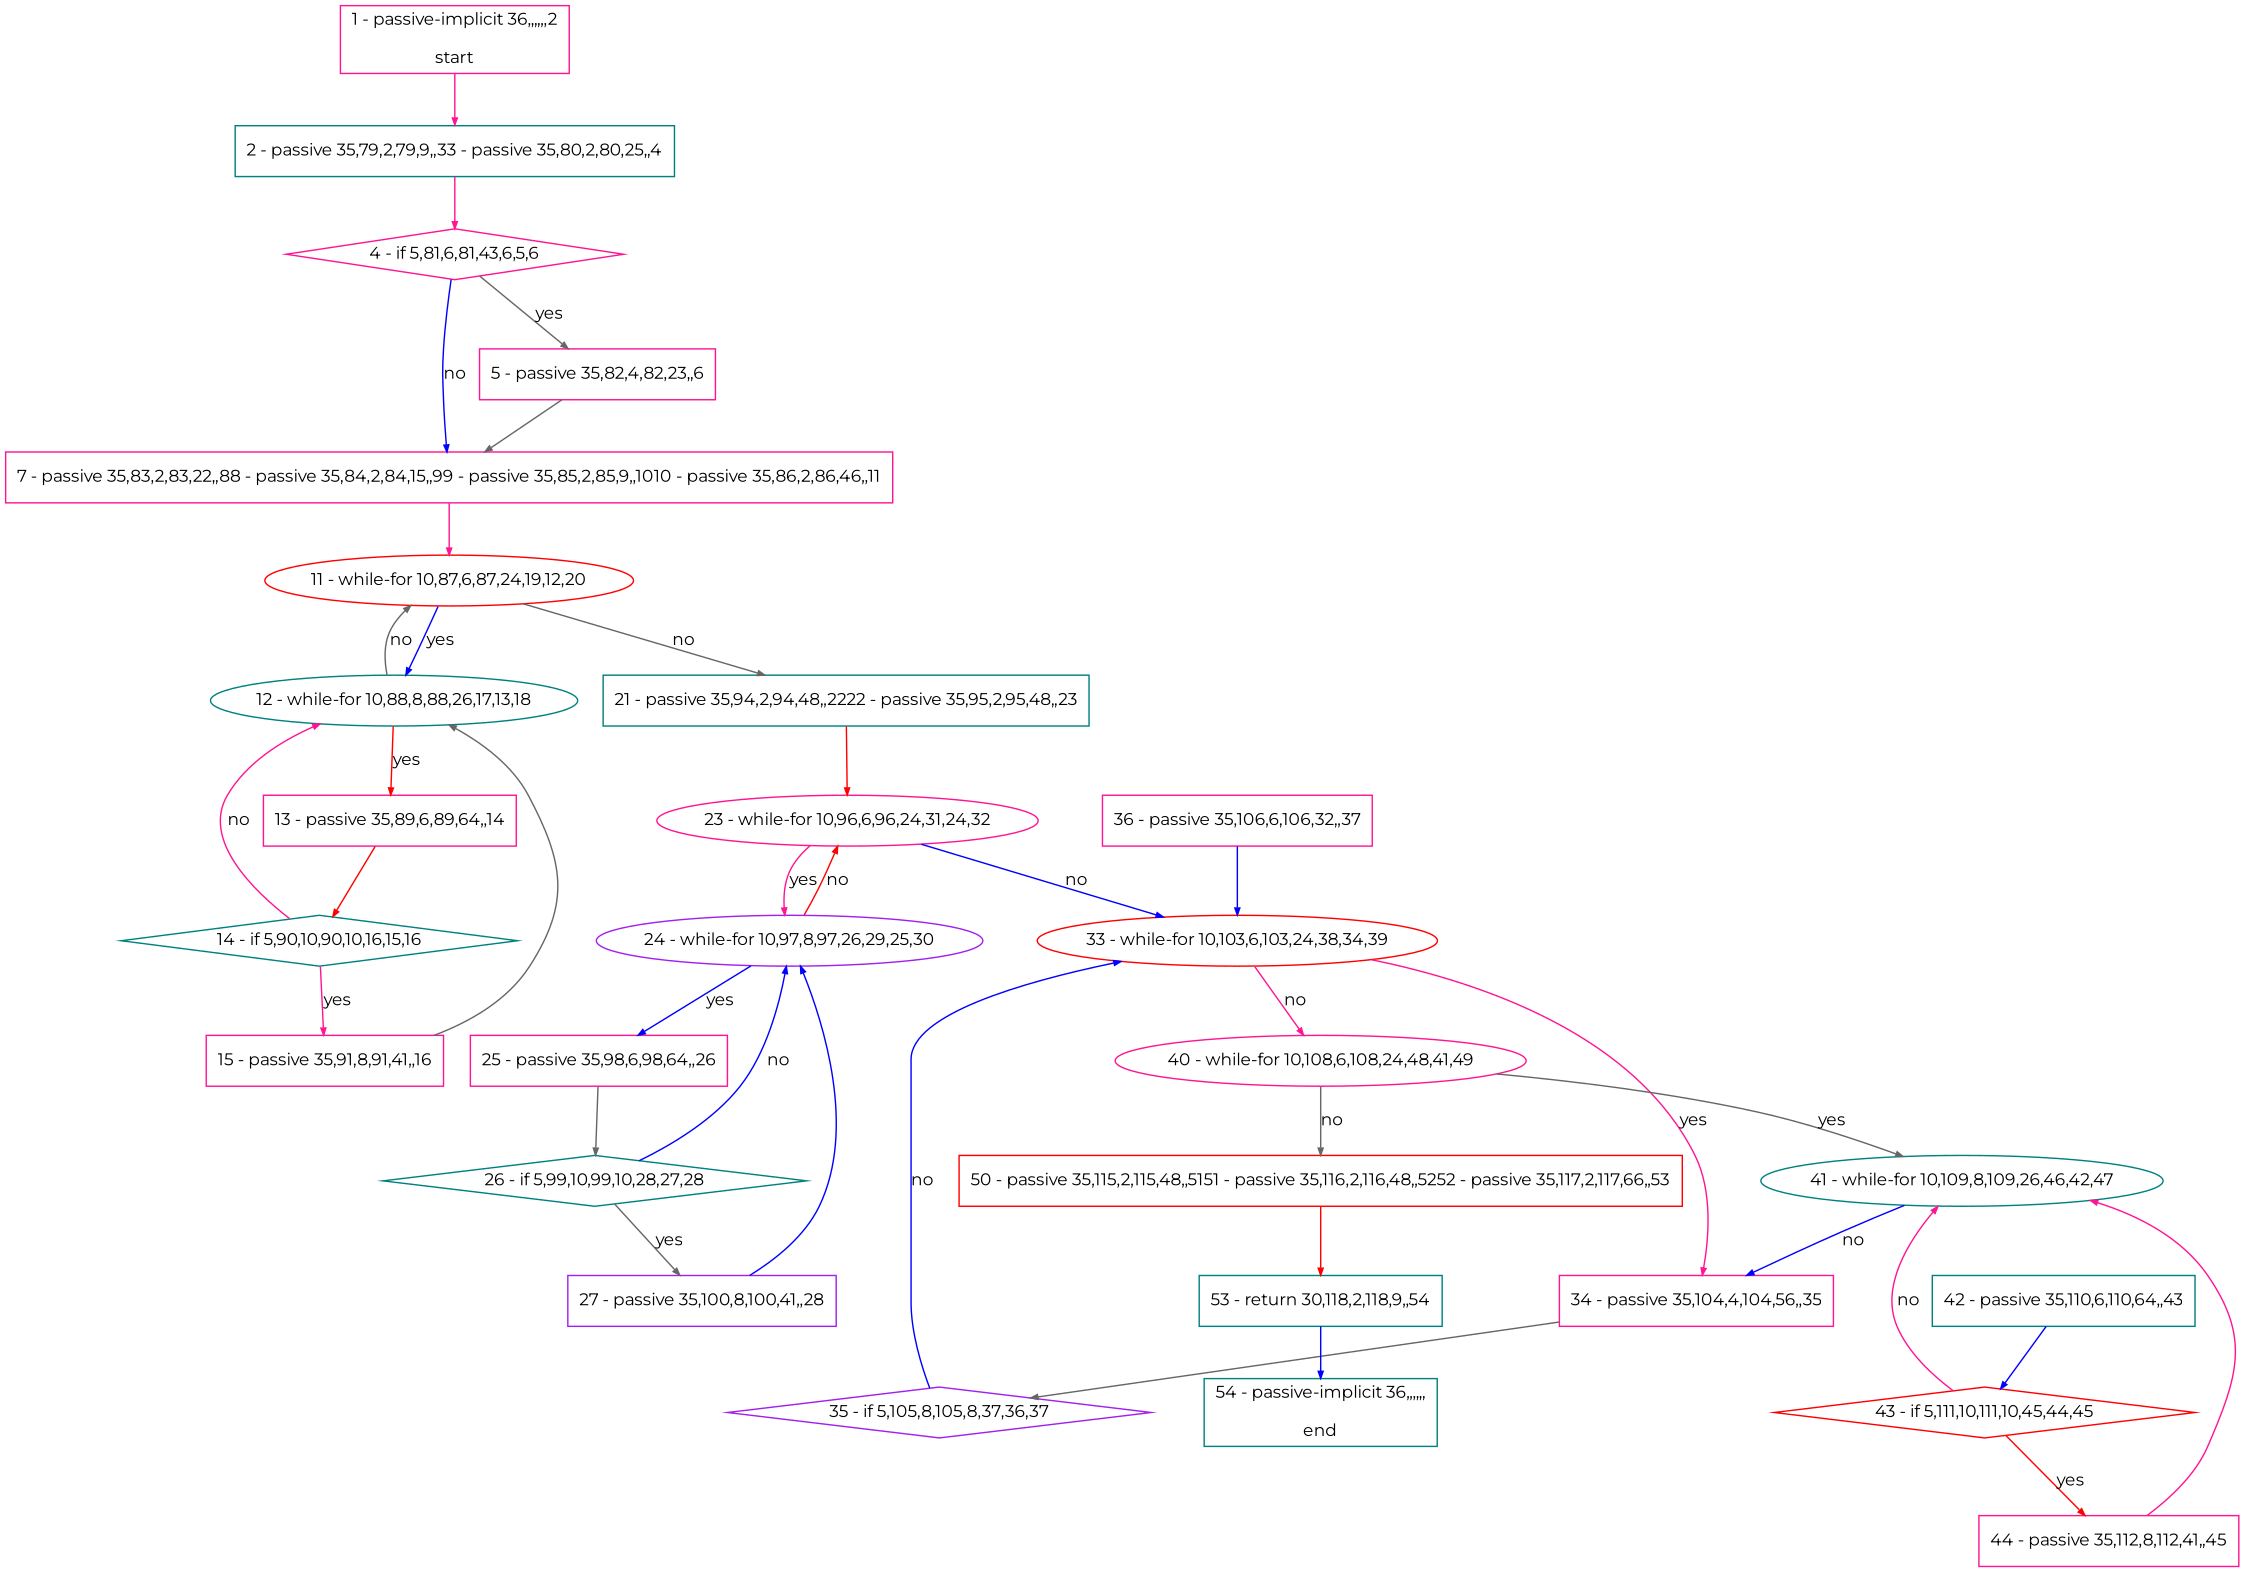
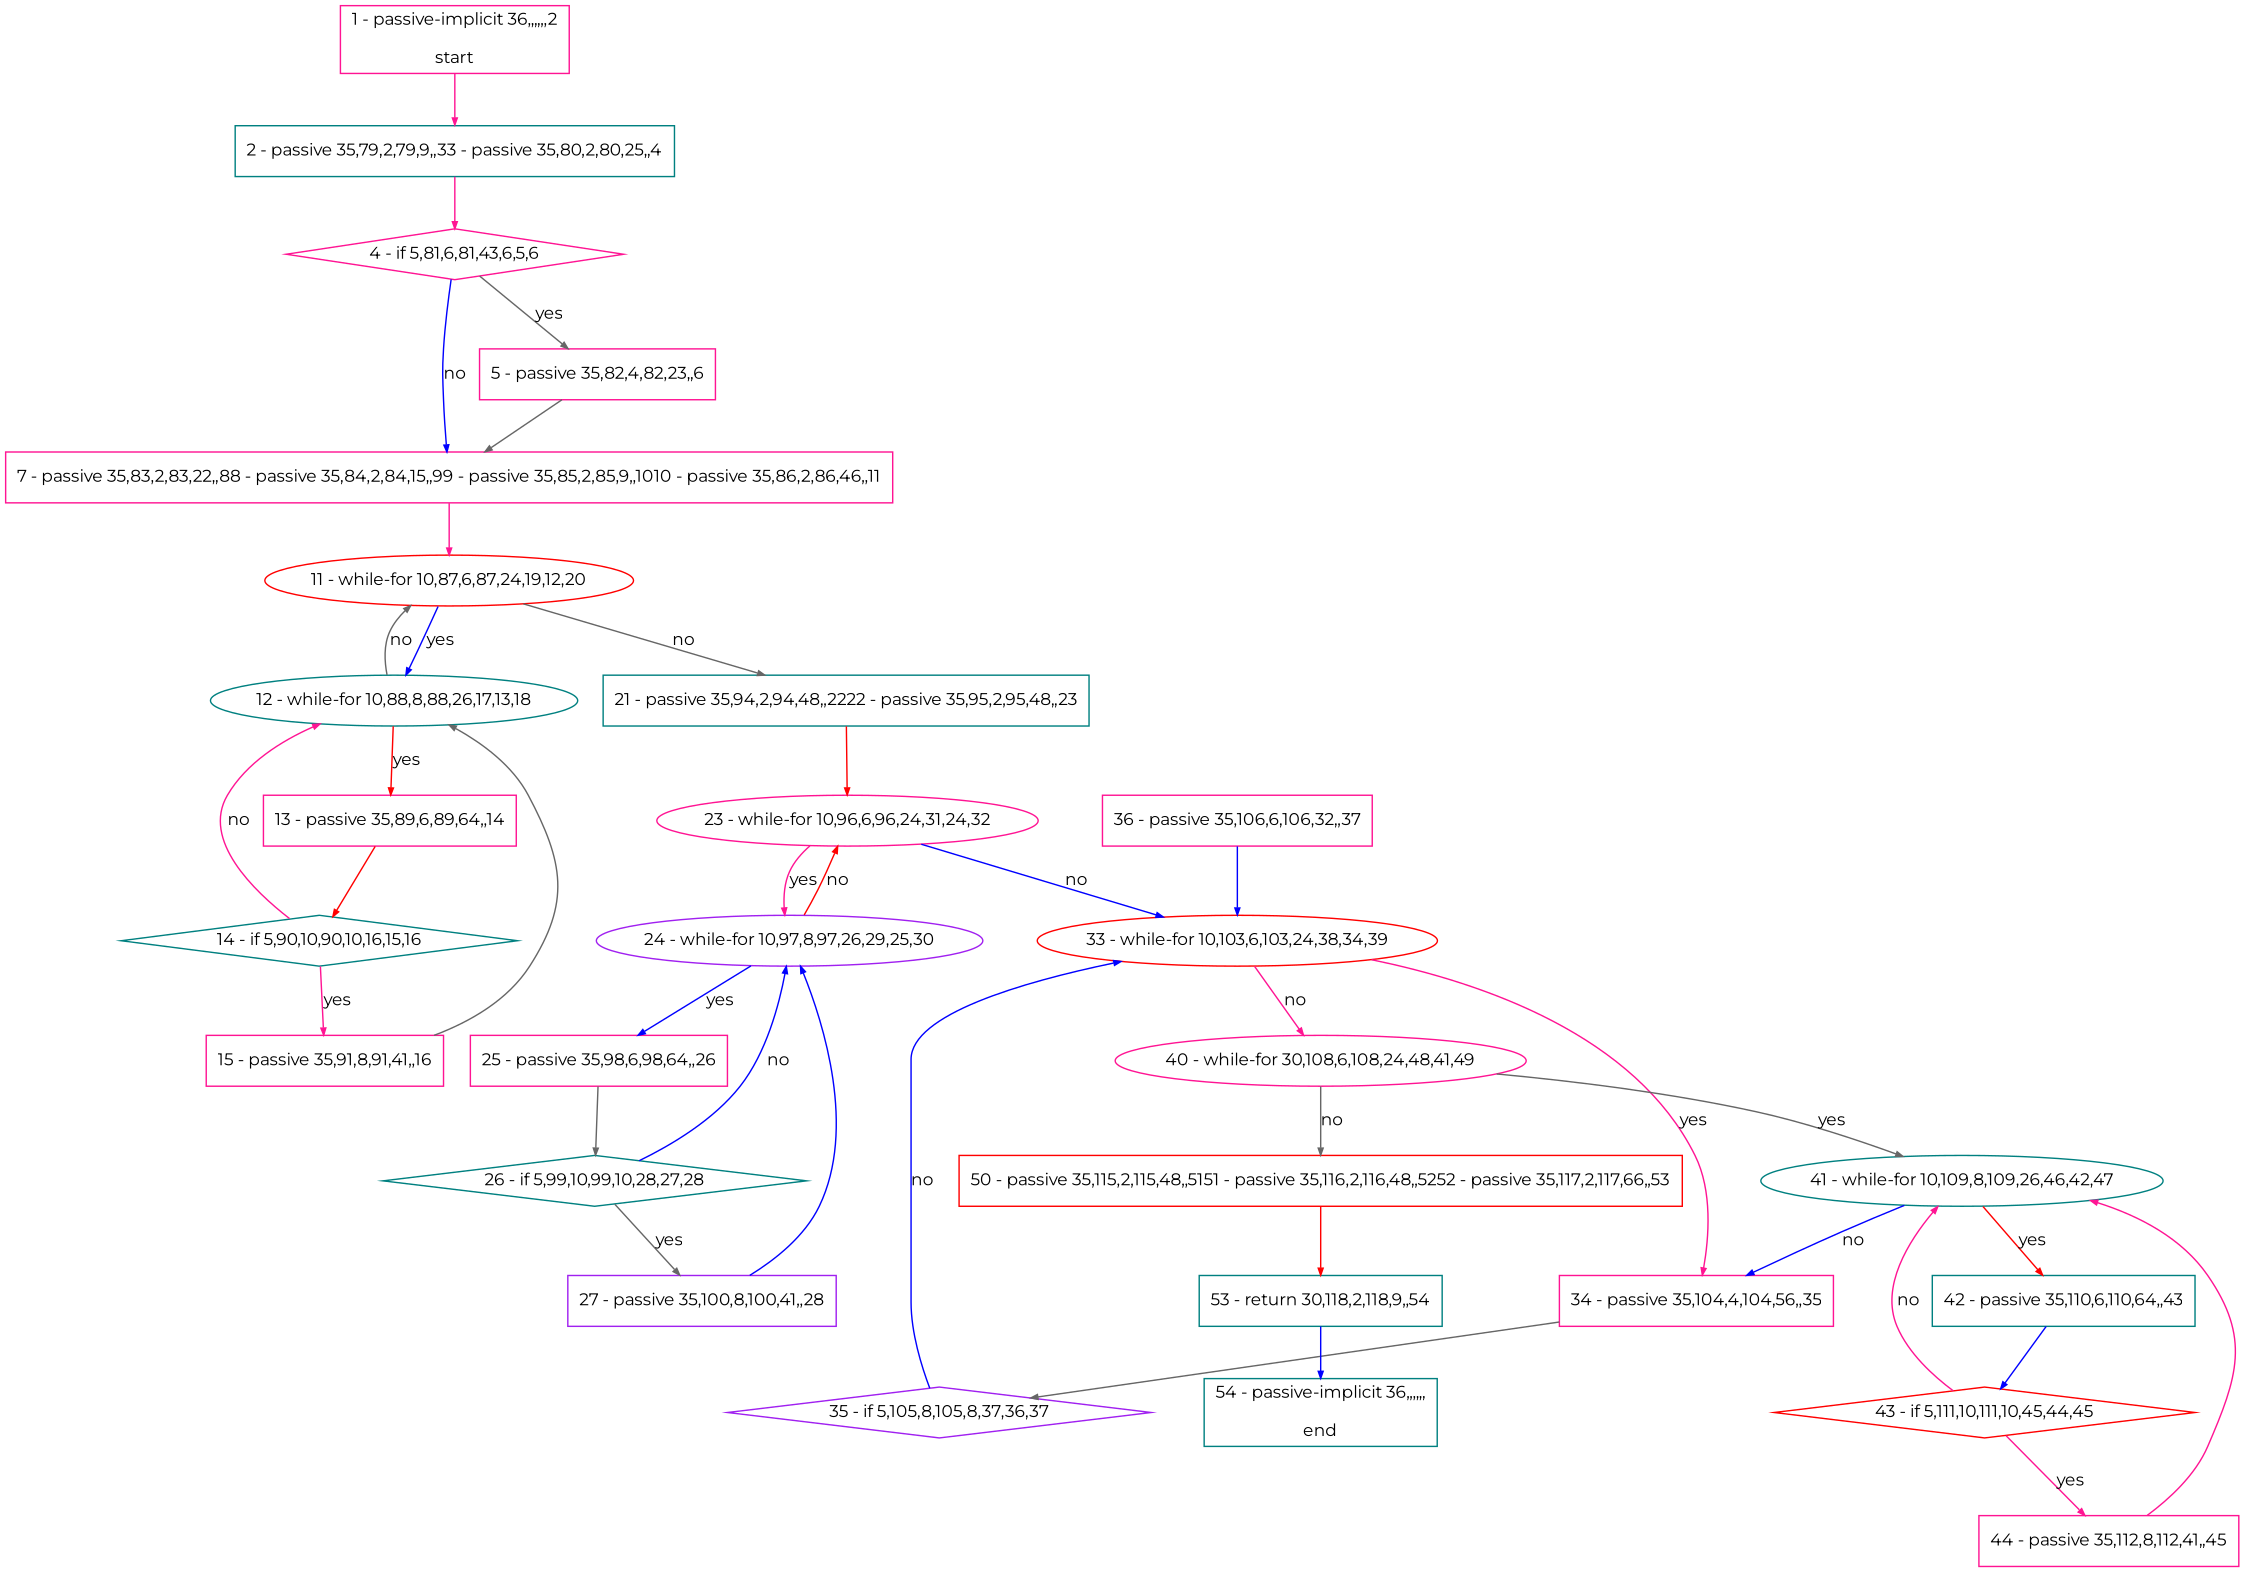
node "40 - while-for 10,108,6,108,24,48,41,49": label "40 - while-for 10,108,6,108,24,48,41,49" -> "40 - while-for 30,108,6,108,24,48,41,49"
edge "41 - while-for 10,109,8,109,26,46,42,47" -> "42 - passive 35,110,6,110,64,,43": added, label "yes"
edge "43 - if 5,111,10,111,10,45,44,45" -> "44 - passive 35,112,8,112,41,,45": color red -> deeppink
